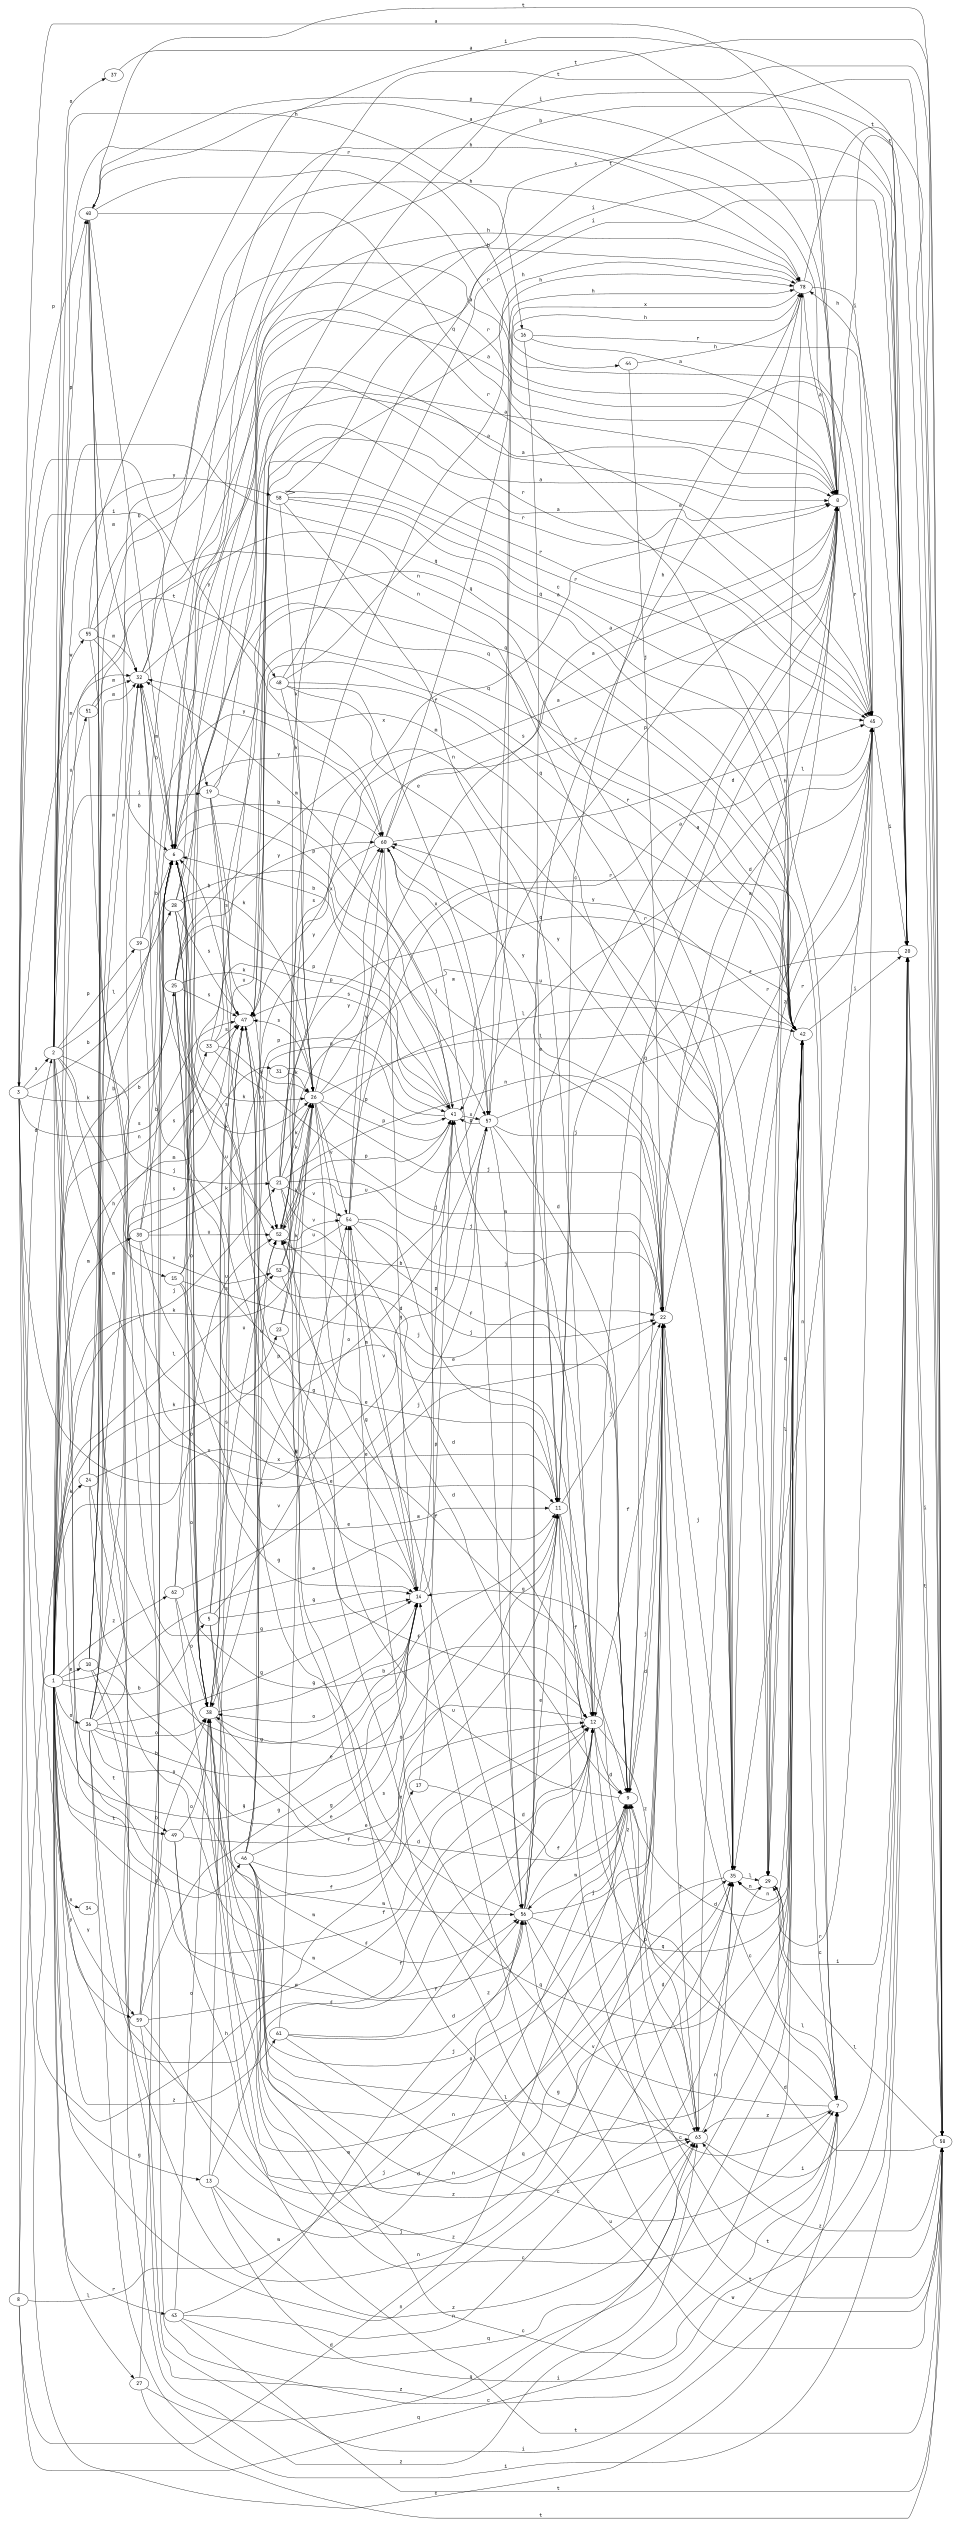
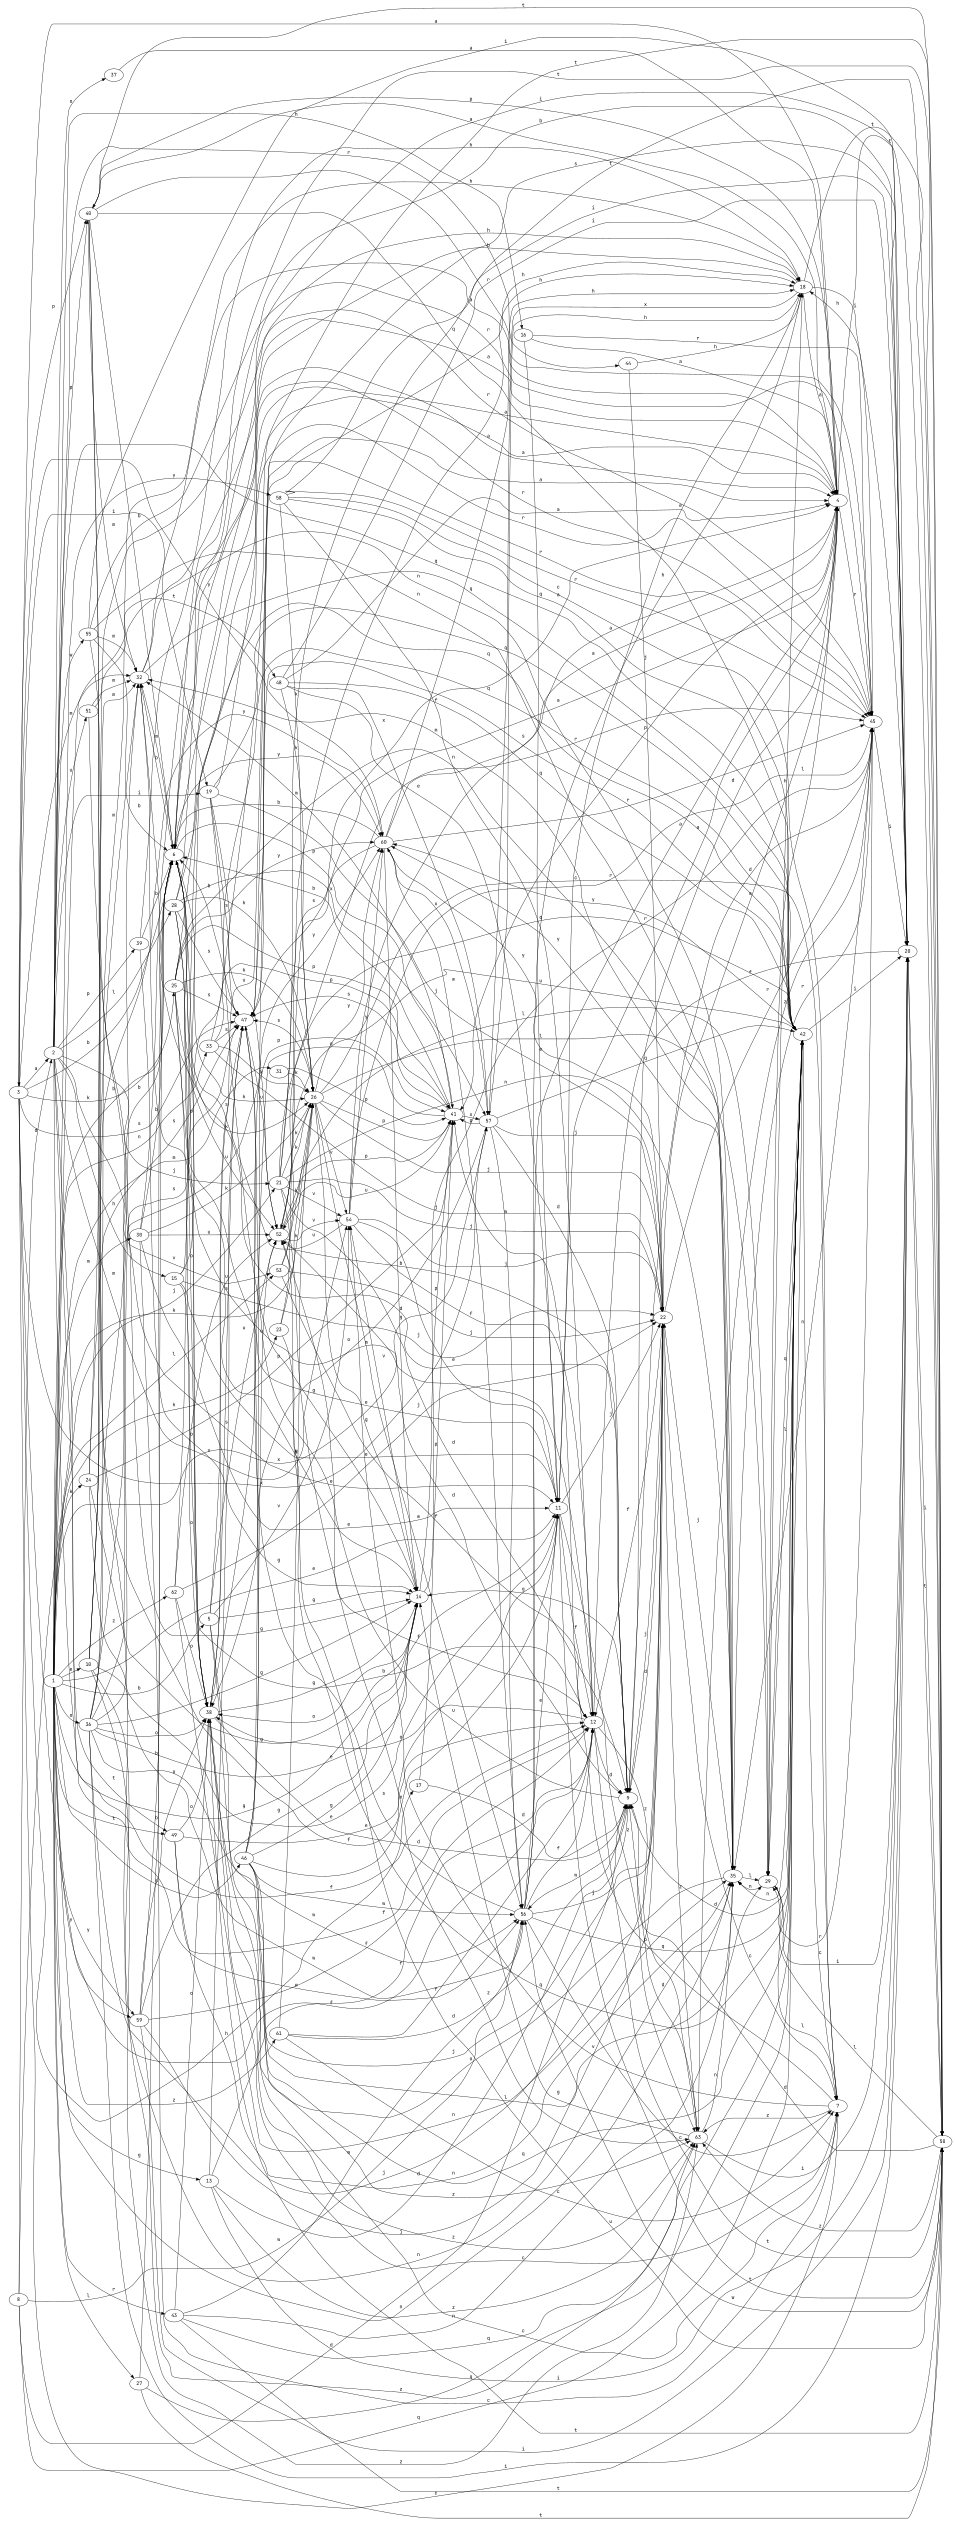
node "78": label "78" -> "18"
node "0": label "0" -> "4"
node "34": removed
